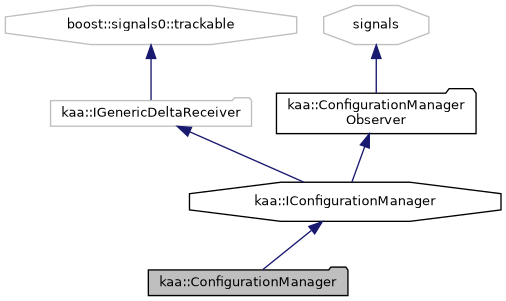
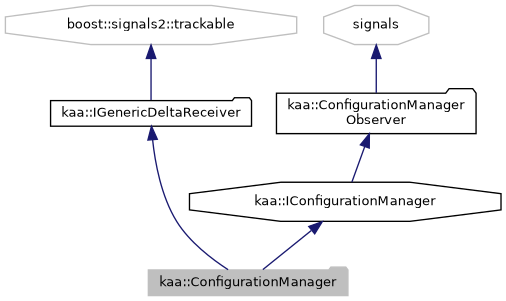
node "boost::signals0::trackable": label "boost::signals0::trackable" -> "boost::signals2::trackable"
node "kaa::IGenericDeltaReceiver": color grey75 -> black
edge "kaa::IConfigurationManager" -> "kaa::IGenericDeltaReceiver": now "kaa::ConfigurationManager" -> "kaa::IGenericDeltaReceiver"
node "kaa::ConfigurationManager": color black -> grey75
